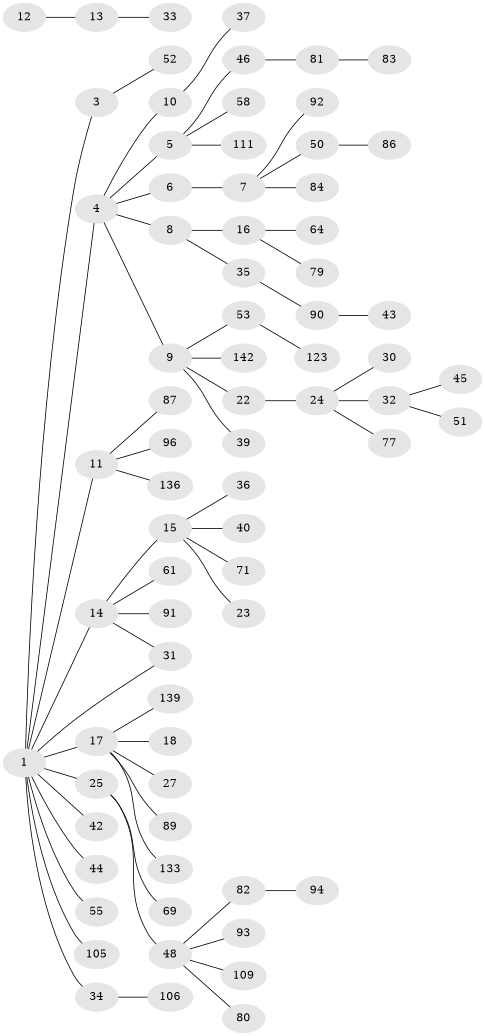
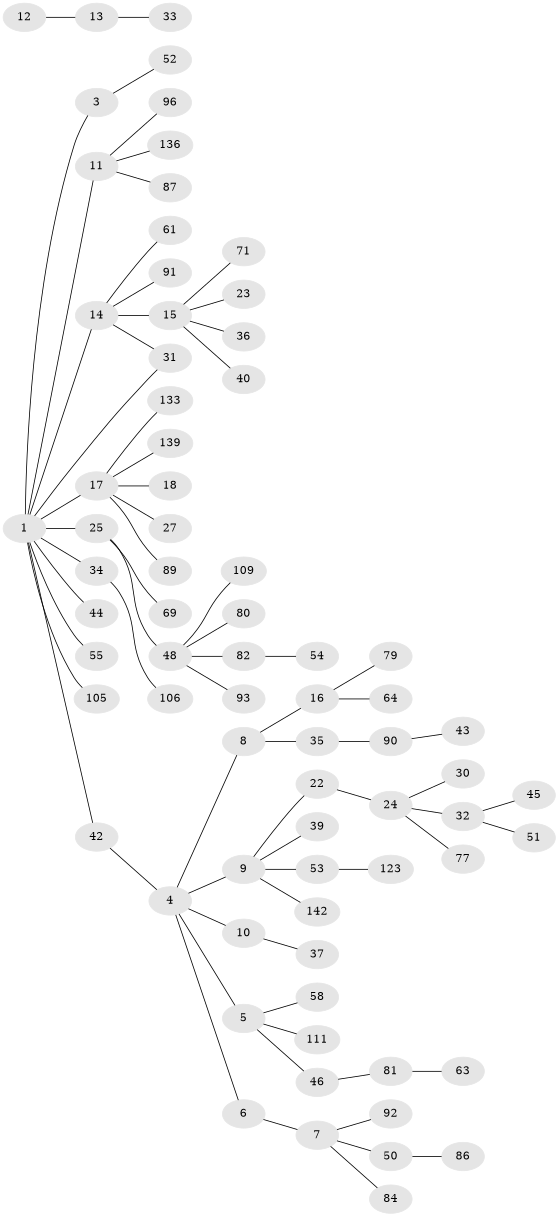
node "83": label "83" -> "63"
edge "4" -- "1": now "4" -- "42"
node "94": label "94" -> "54"
